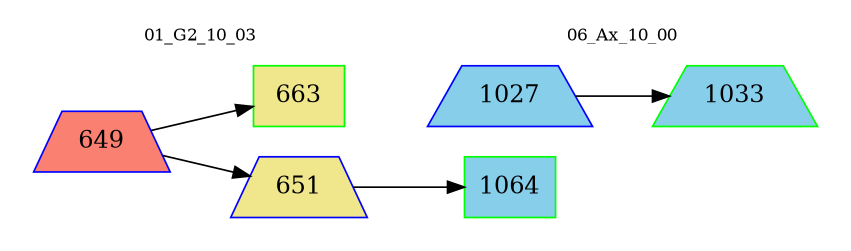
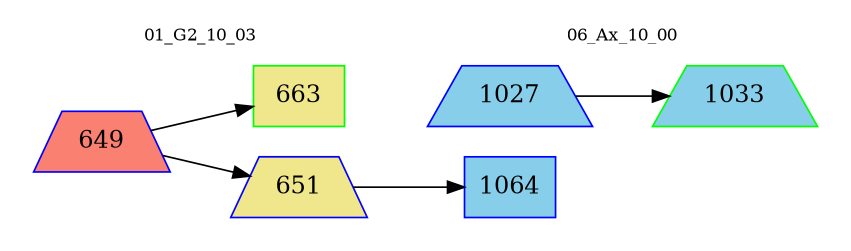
node "1064": color green -> blue
